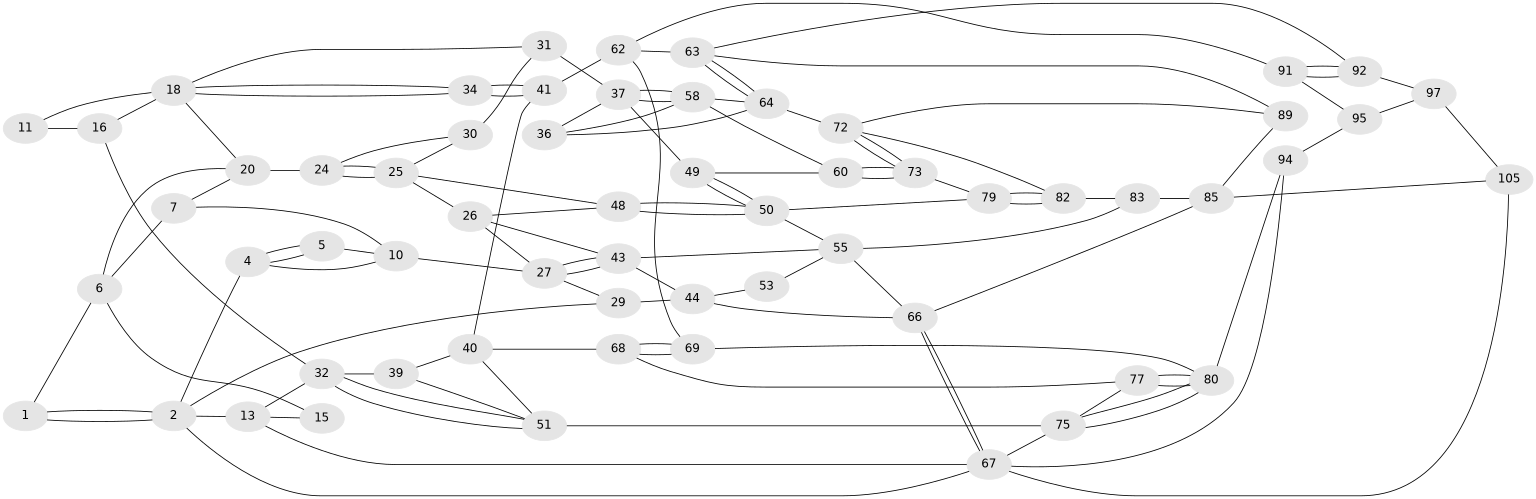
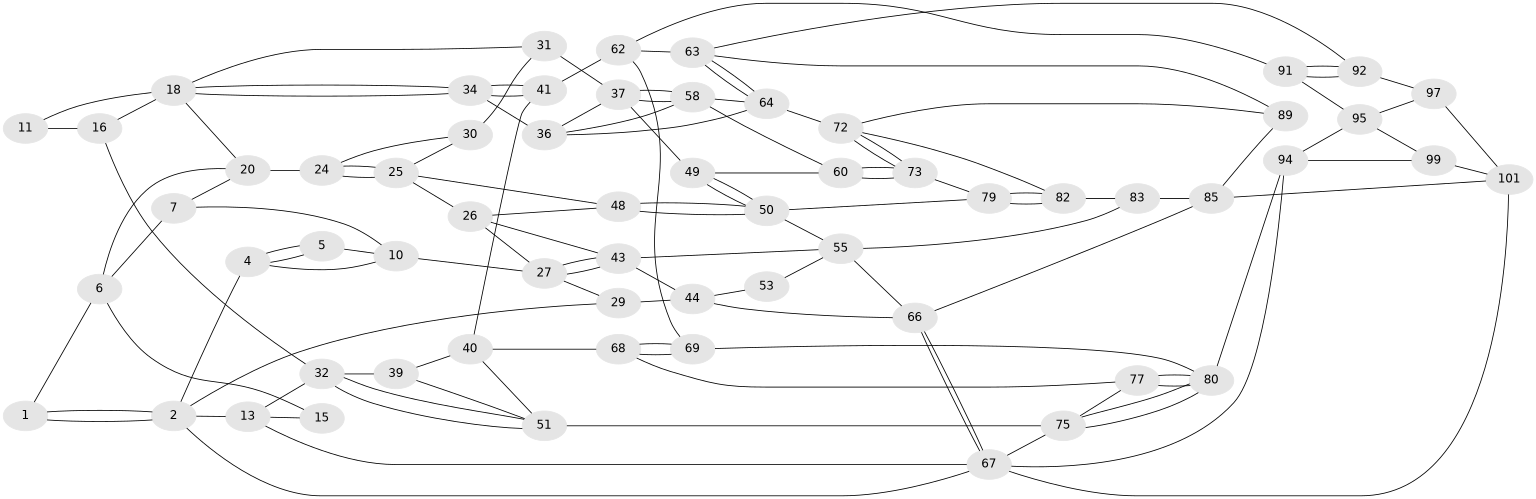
edge "34" -- "36": added
node "99": added
node "105": label "105" -> "101"
